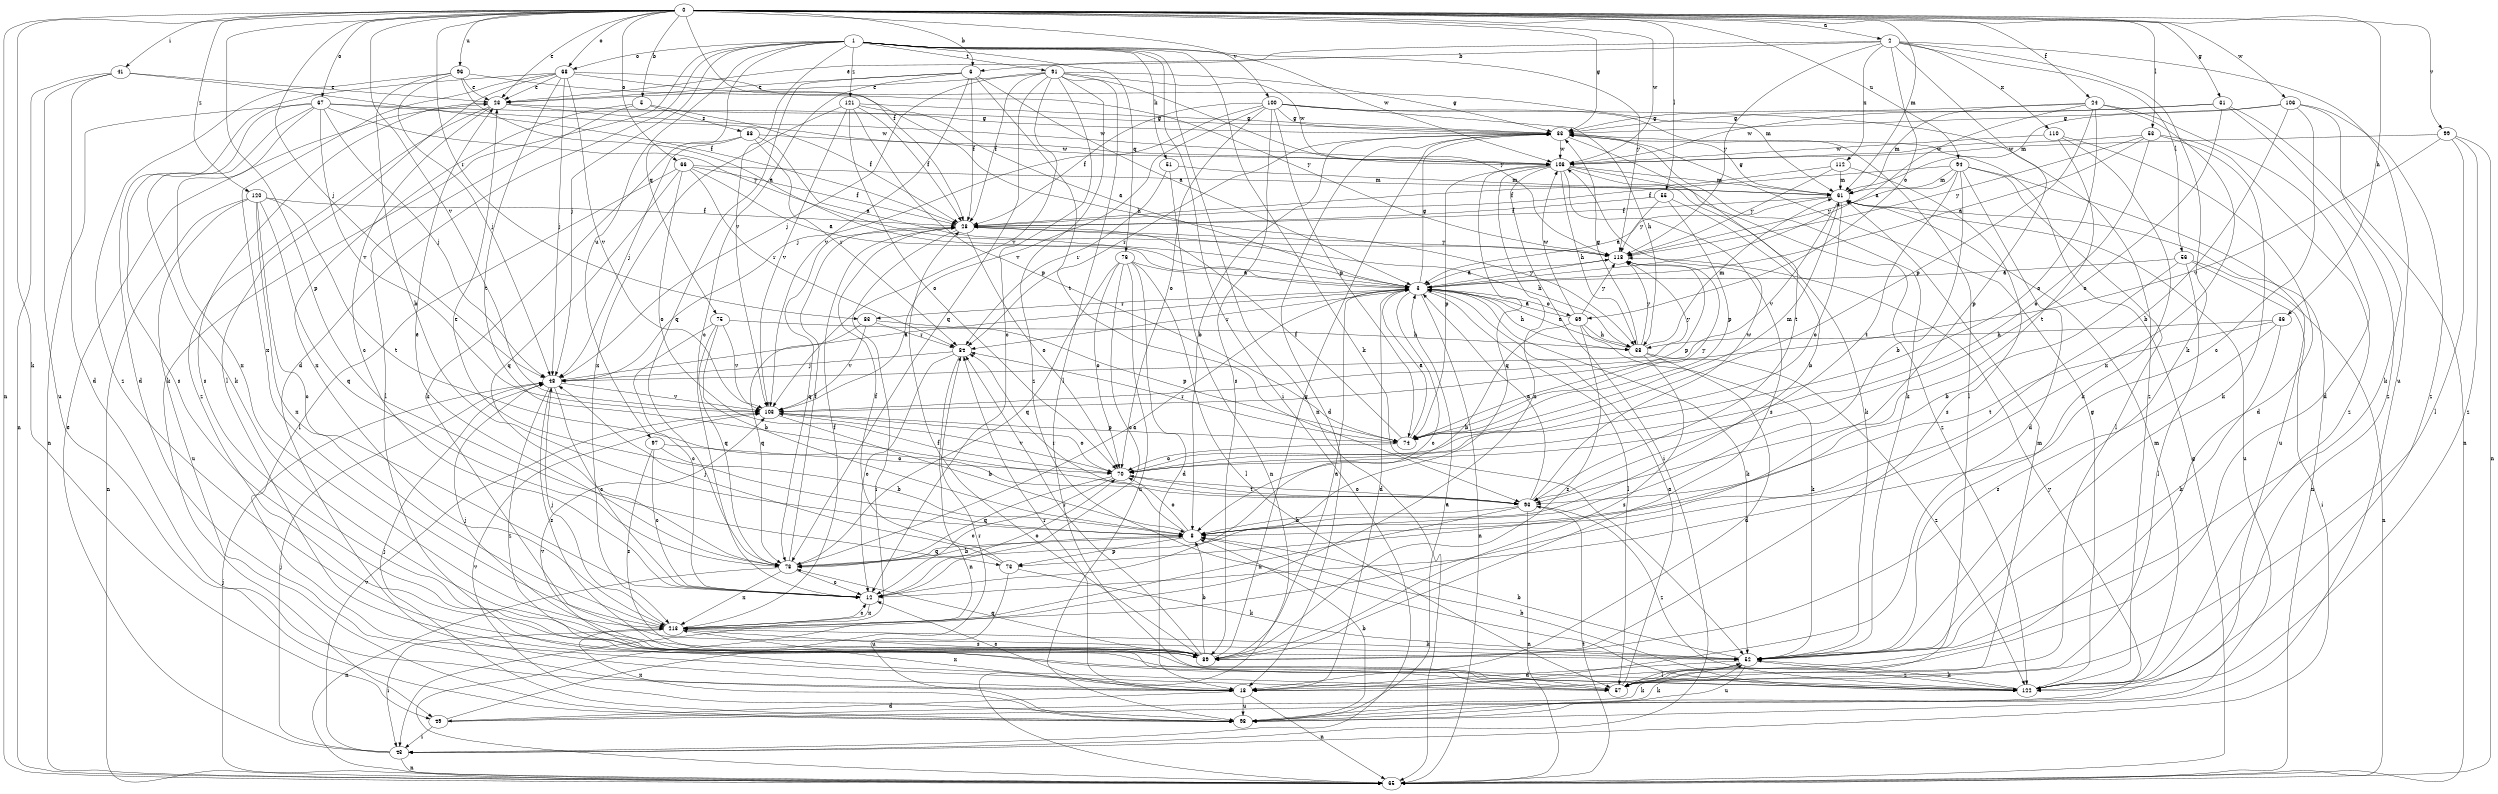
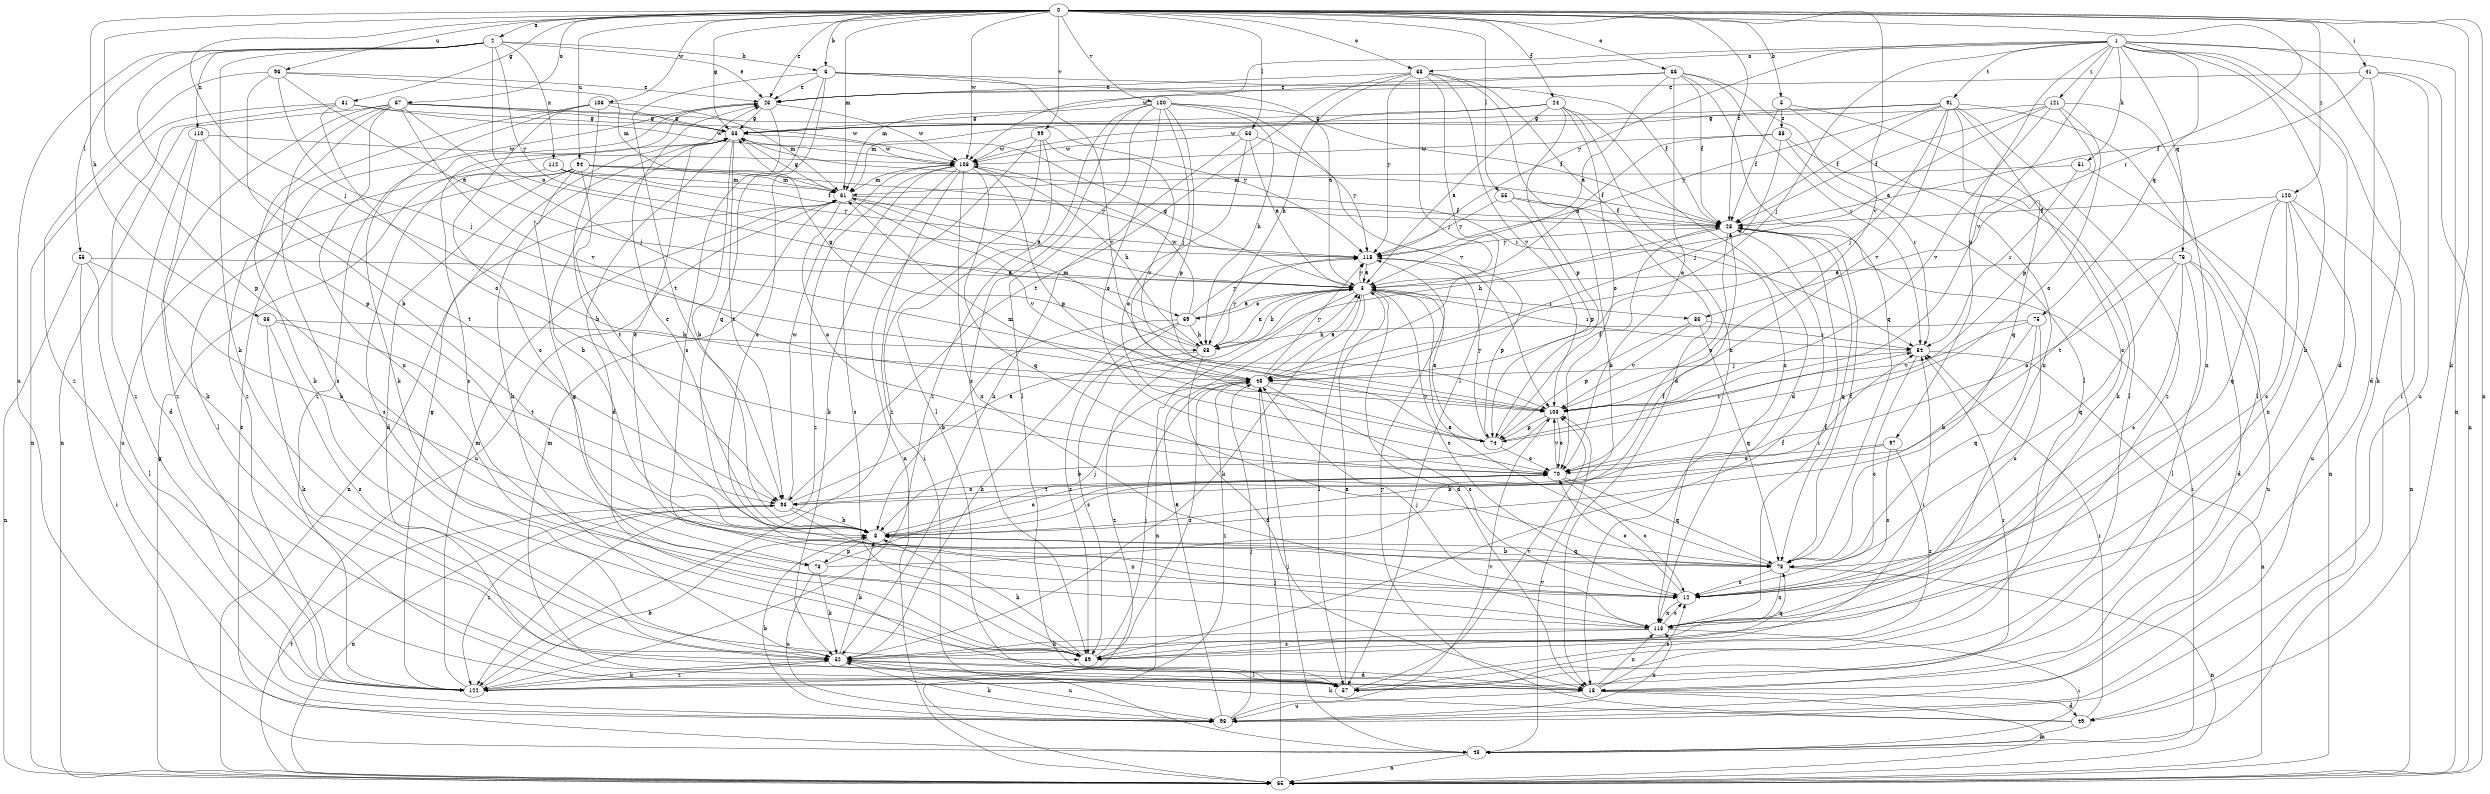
edge "91" -> "23": now "66" -> "23"
edge "53" -> "122": now "67" -> "122"
edge "89" -> "3": removed, label "a"
node "213": label "213" -> "113"
